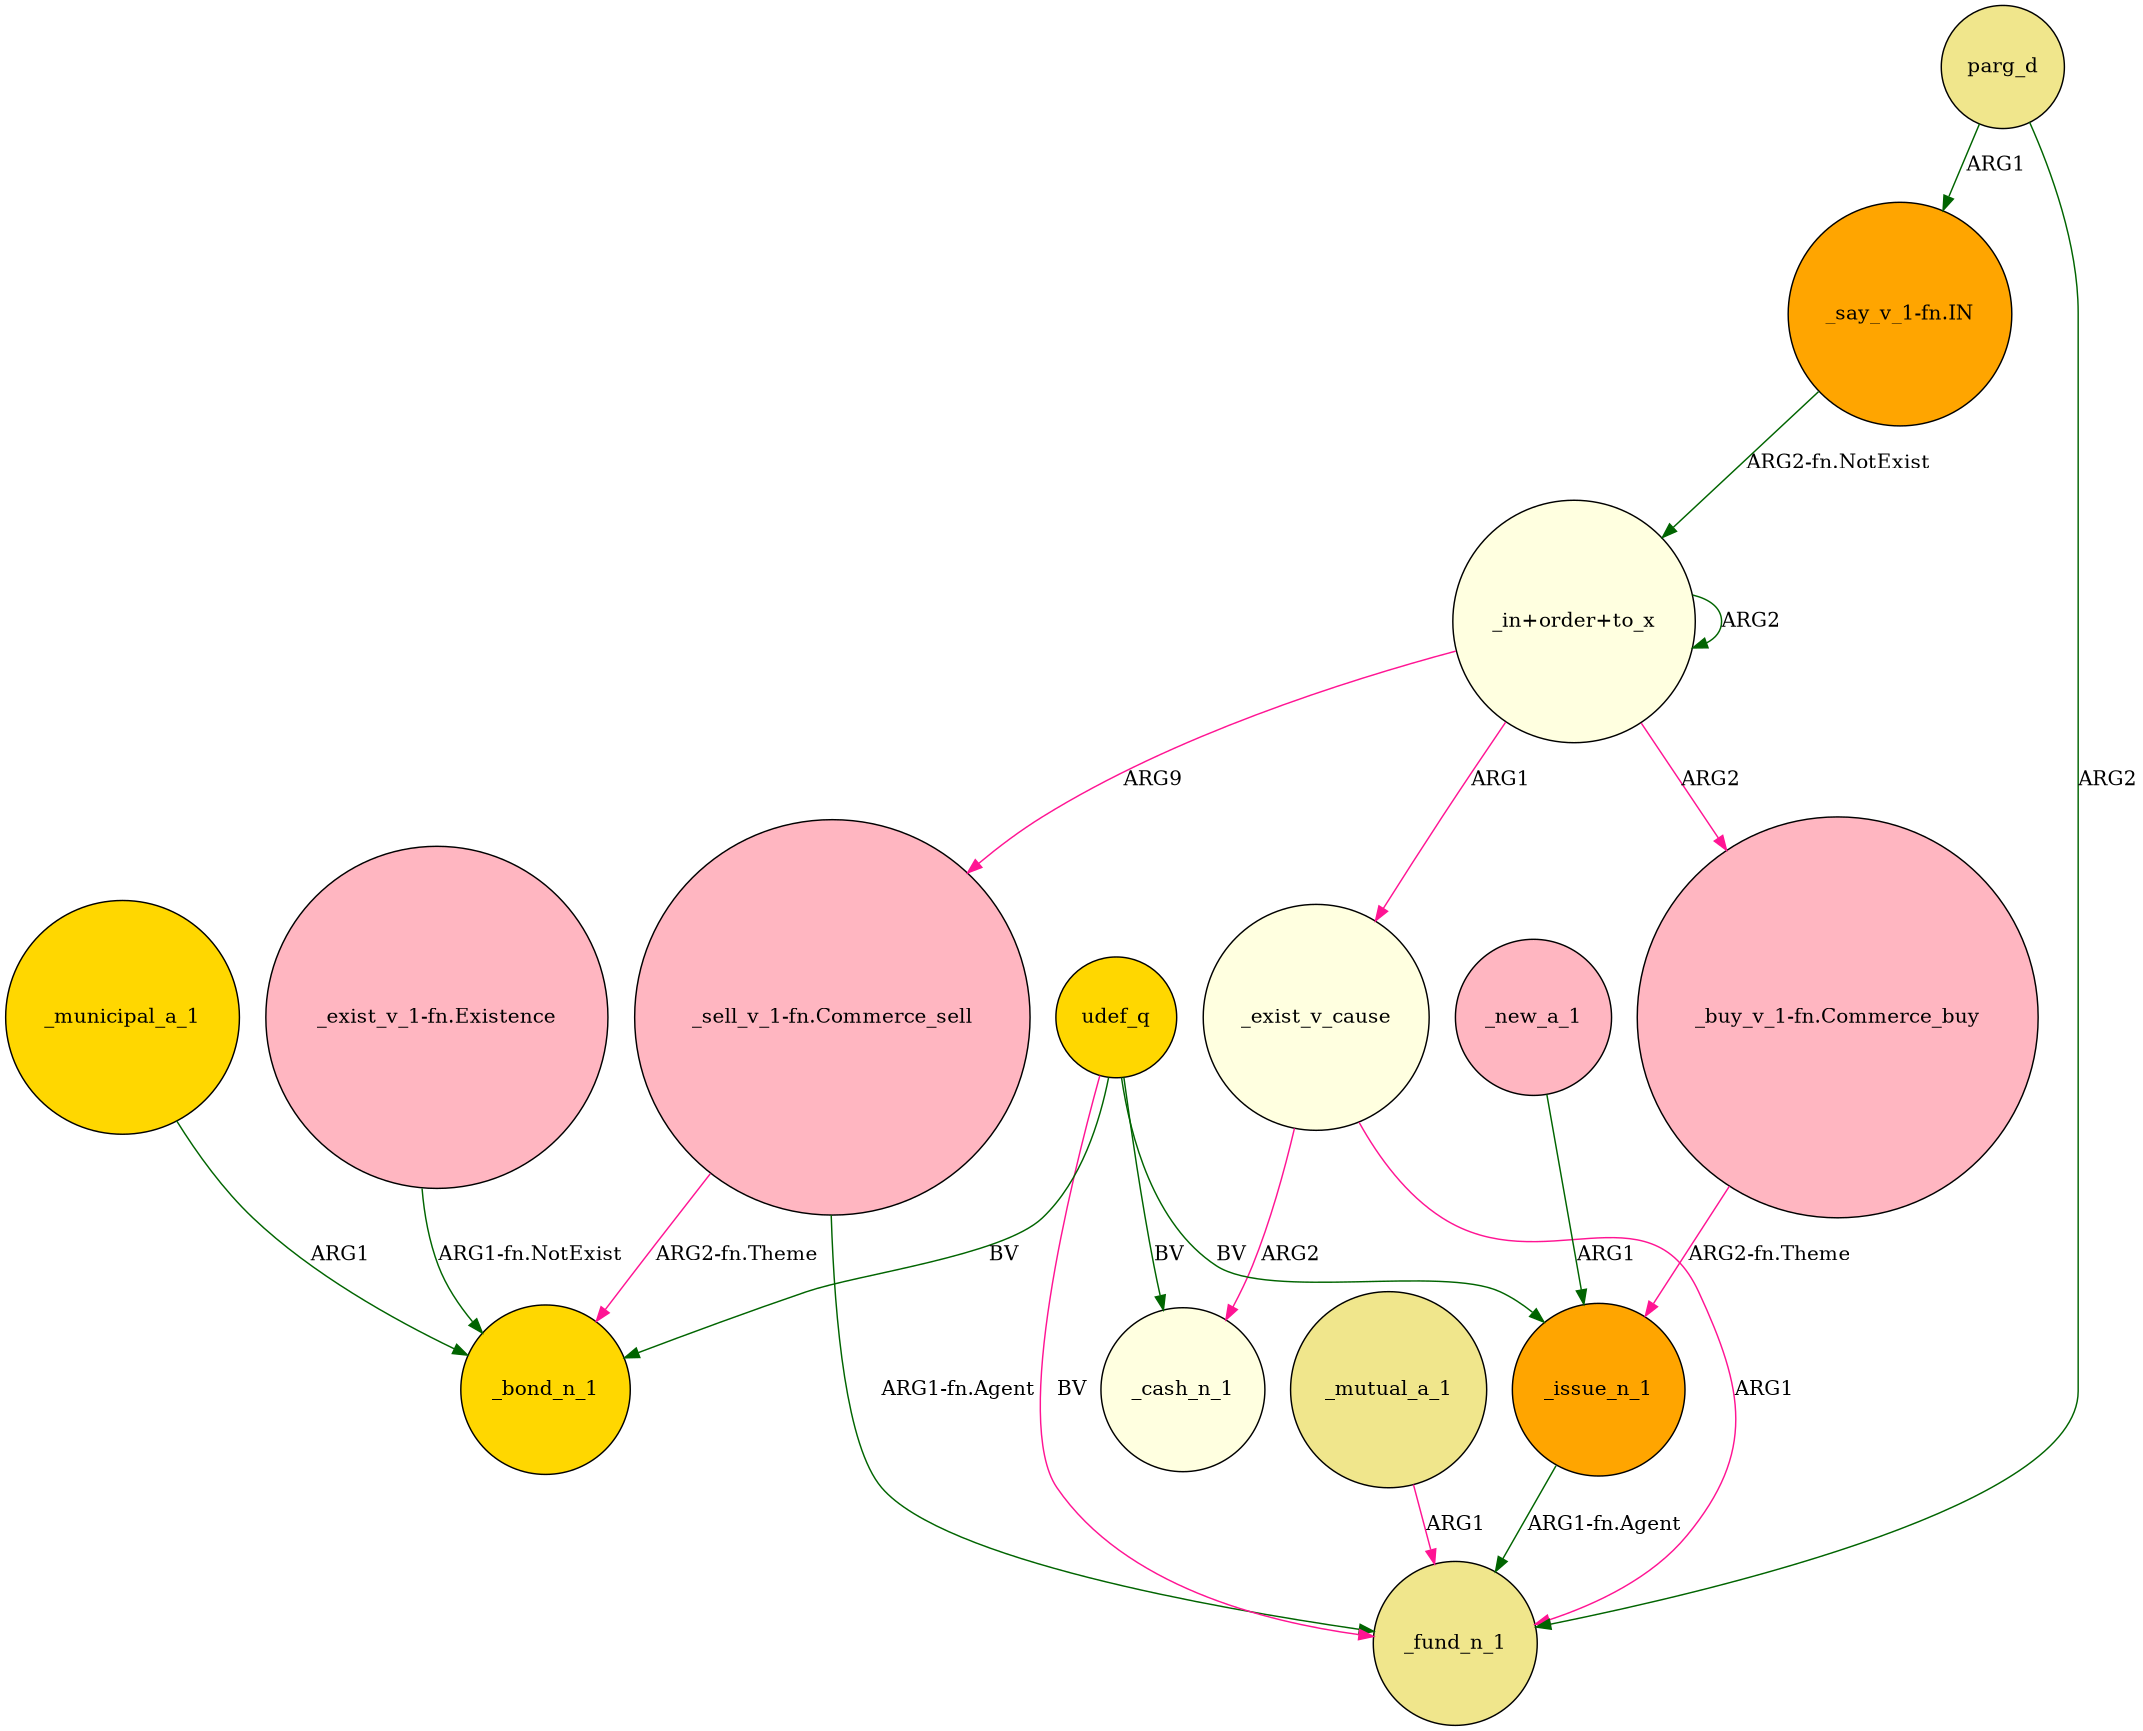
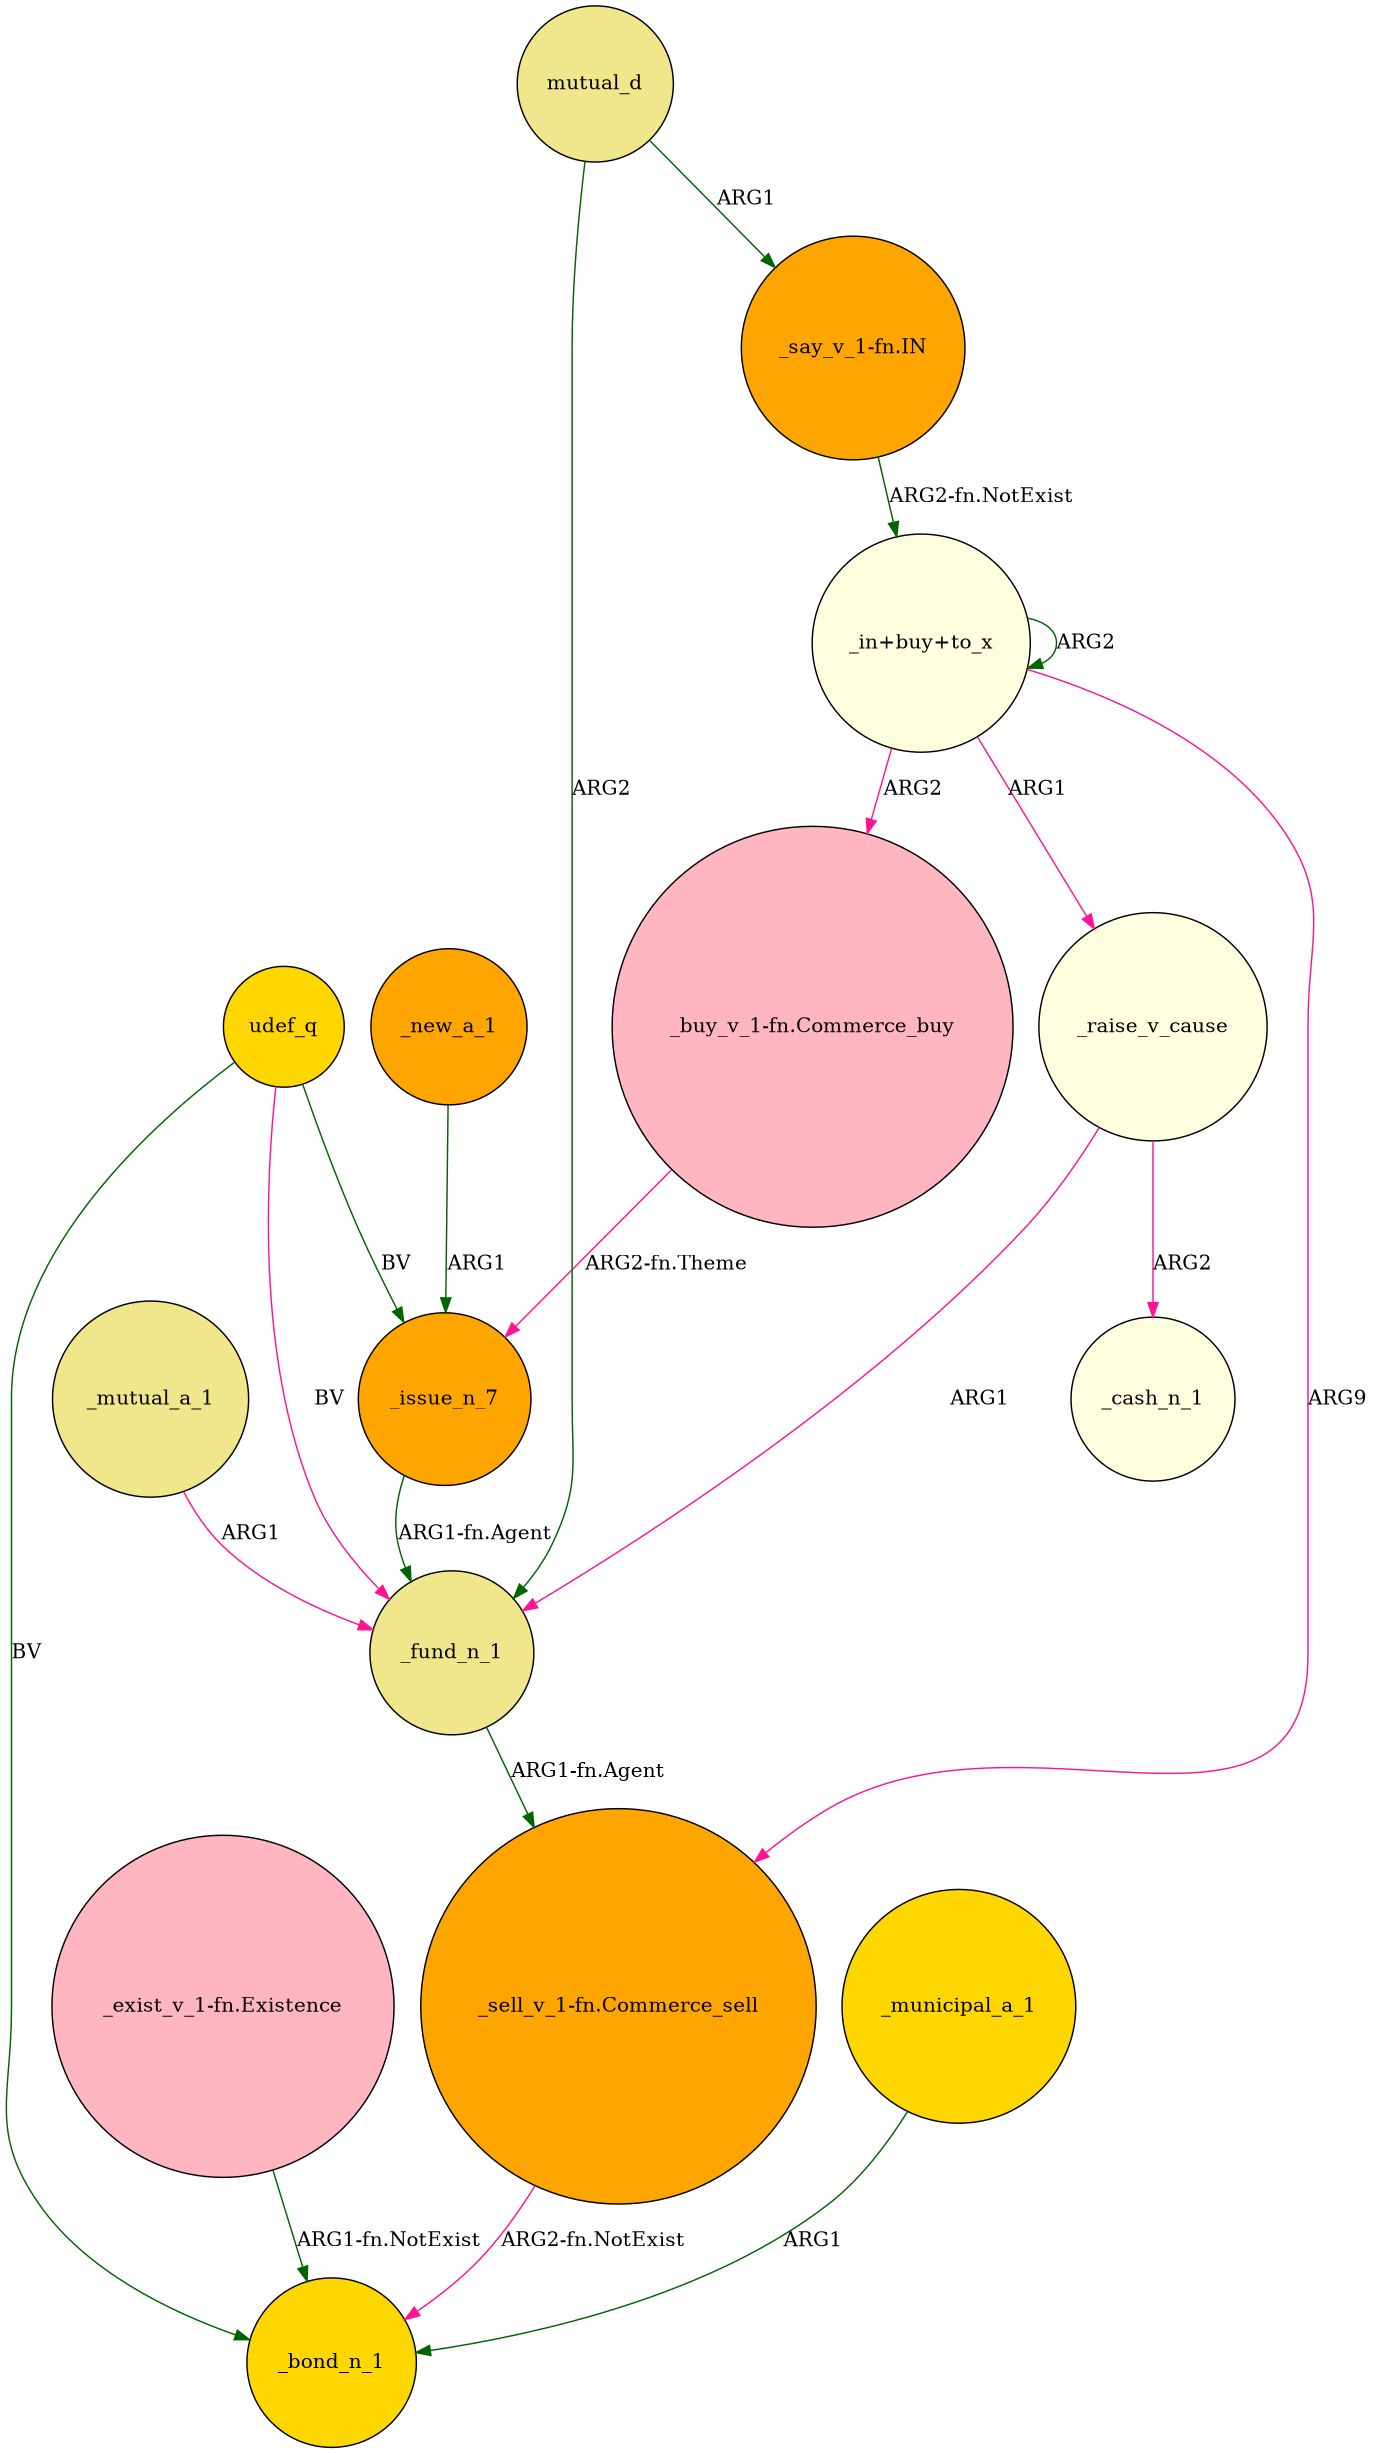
node "parg_d": label "parg_d" -> "mutual_d"
node "_in+order+to_x": label "_in+order+to_x" -> "_in+buy+to_x"
node "_sell_v_1-fn.Commerce_sell": fillcolor lightpink -> orange
node "_exist_v_cause": label "_exist_v_cause" -> "_raise_v_cause"
node "_new_a_1": fillcolor lightpink -> orange
edge "udef_q" -> "_cash_n_1": removed, label "BV"
edge "_sell_v_1-fn.Commerce_sell" -> "_bond_n_1": label "ARG2-fn.Theme" -> "ARG2-fn.NotExist"
node "_issue_n_1": label "_issue_n_1" -> "_issue_n_7"
edge "_sell_v_1-fn.Commerce_sell" -> "_fund_n_1": reversed
